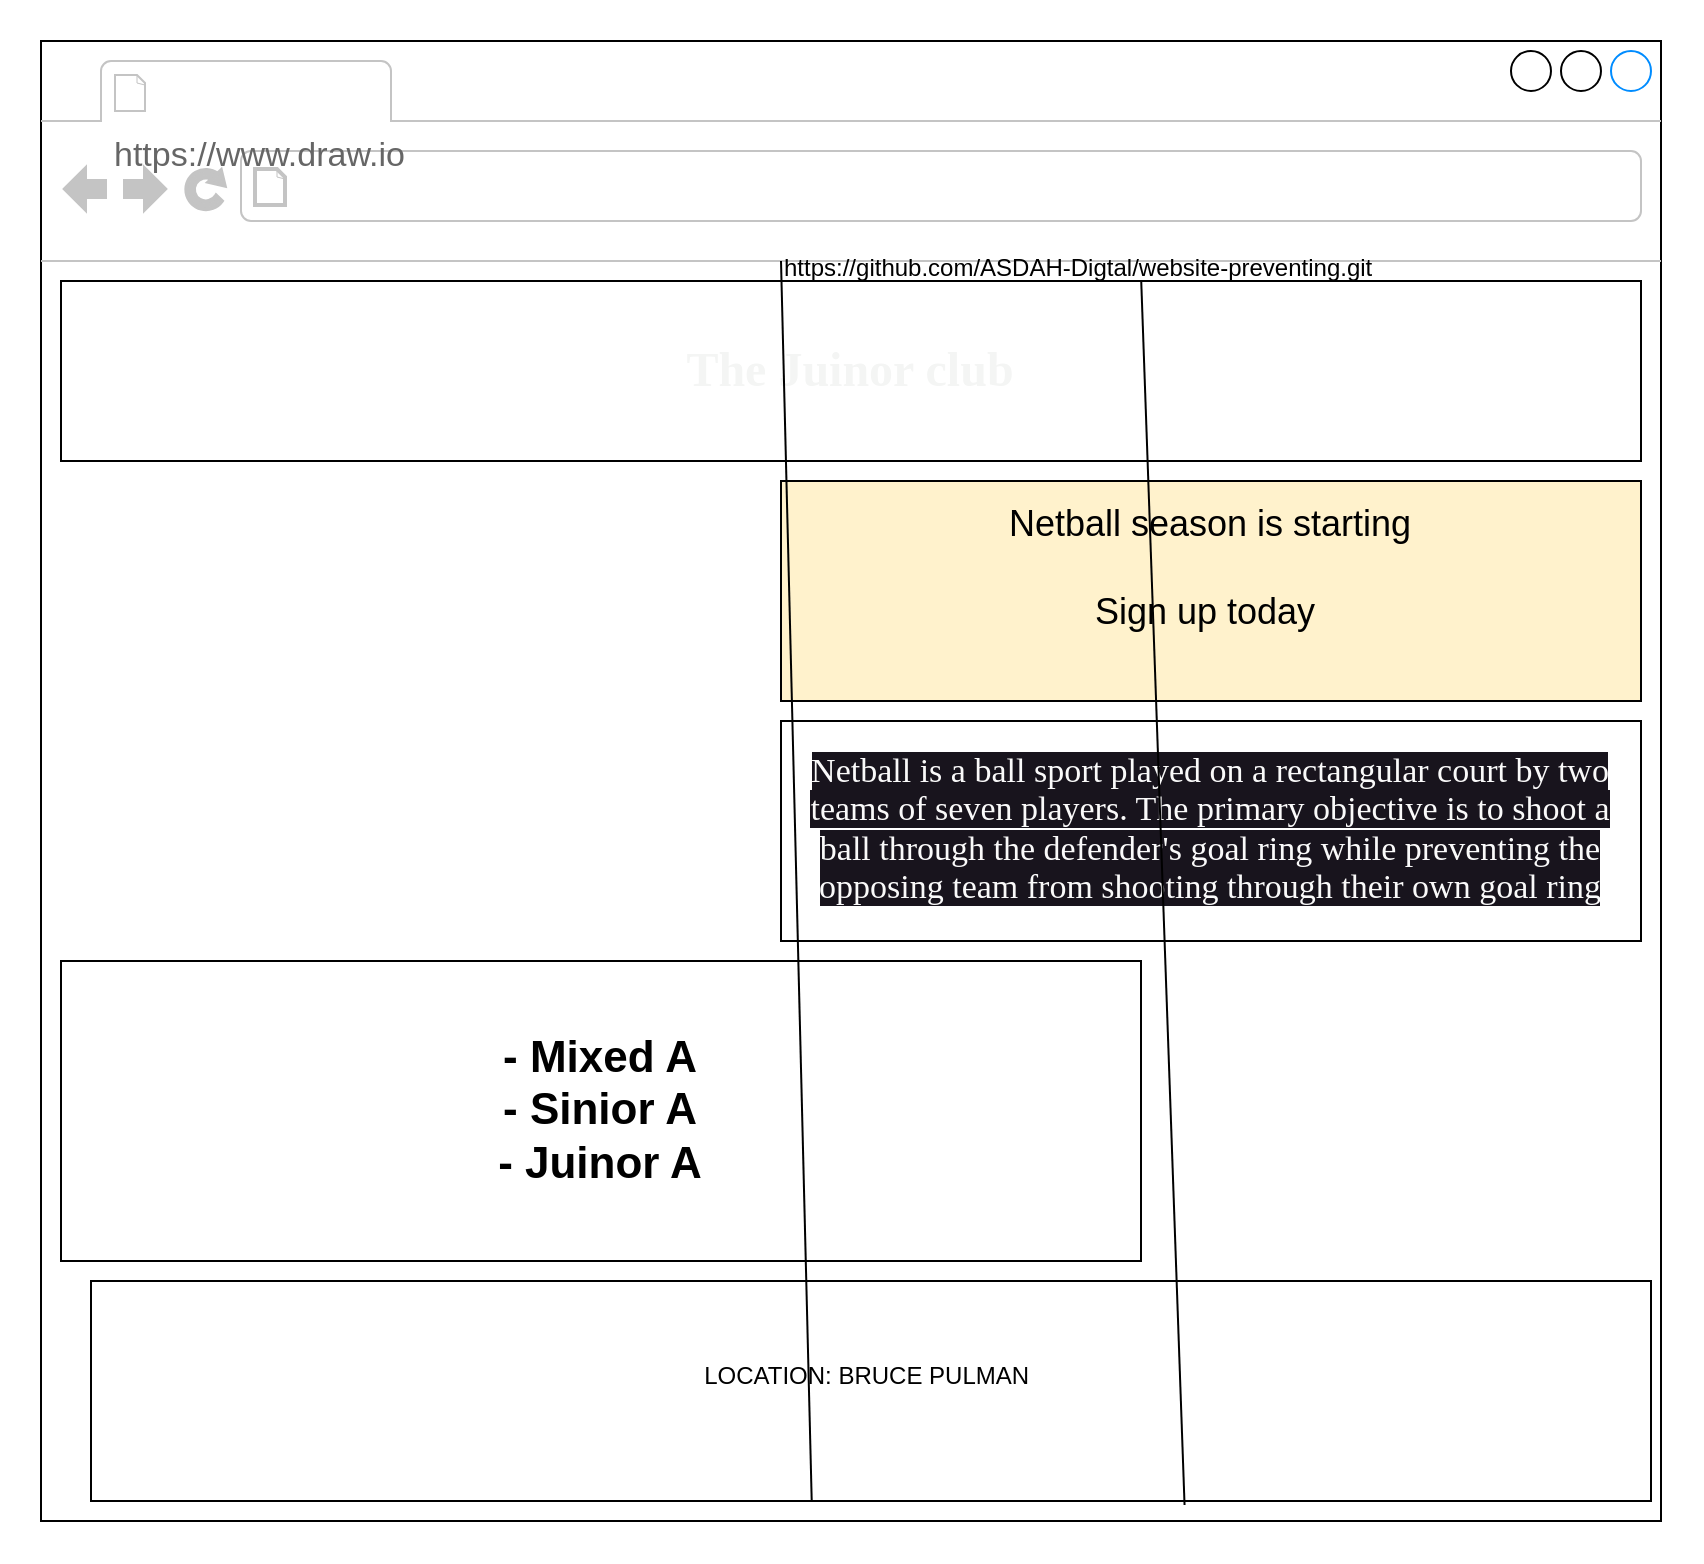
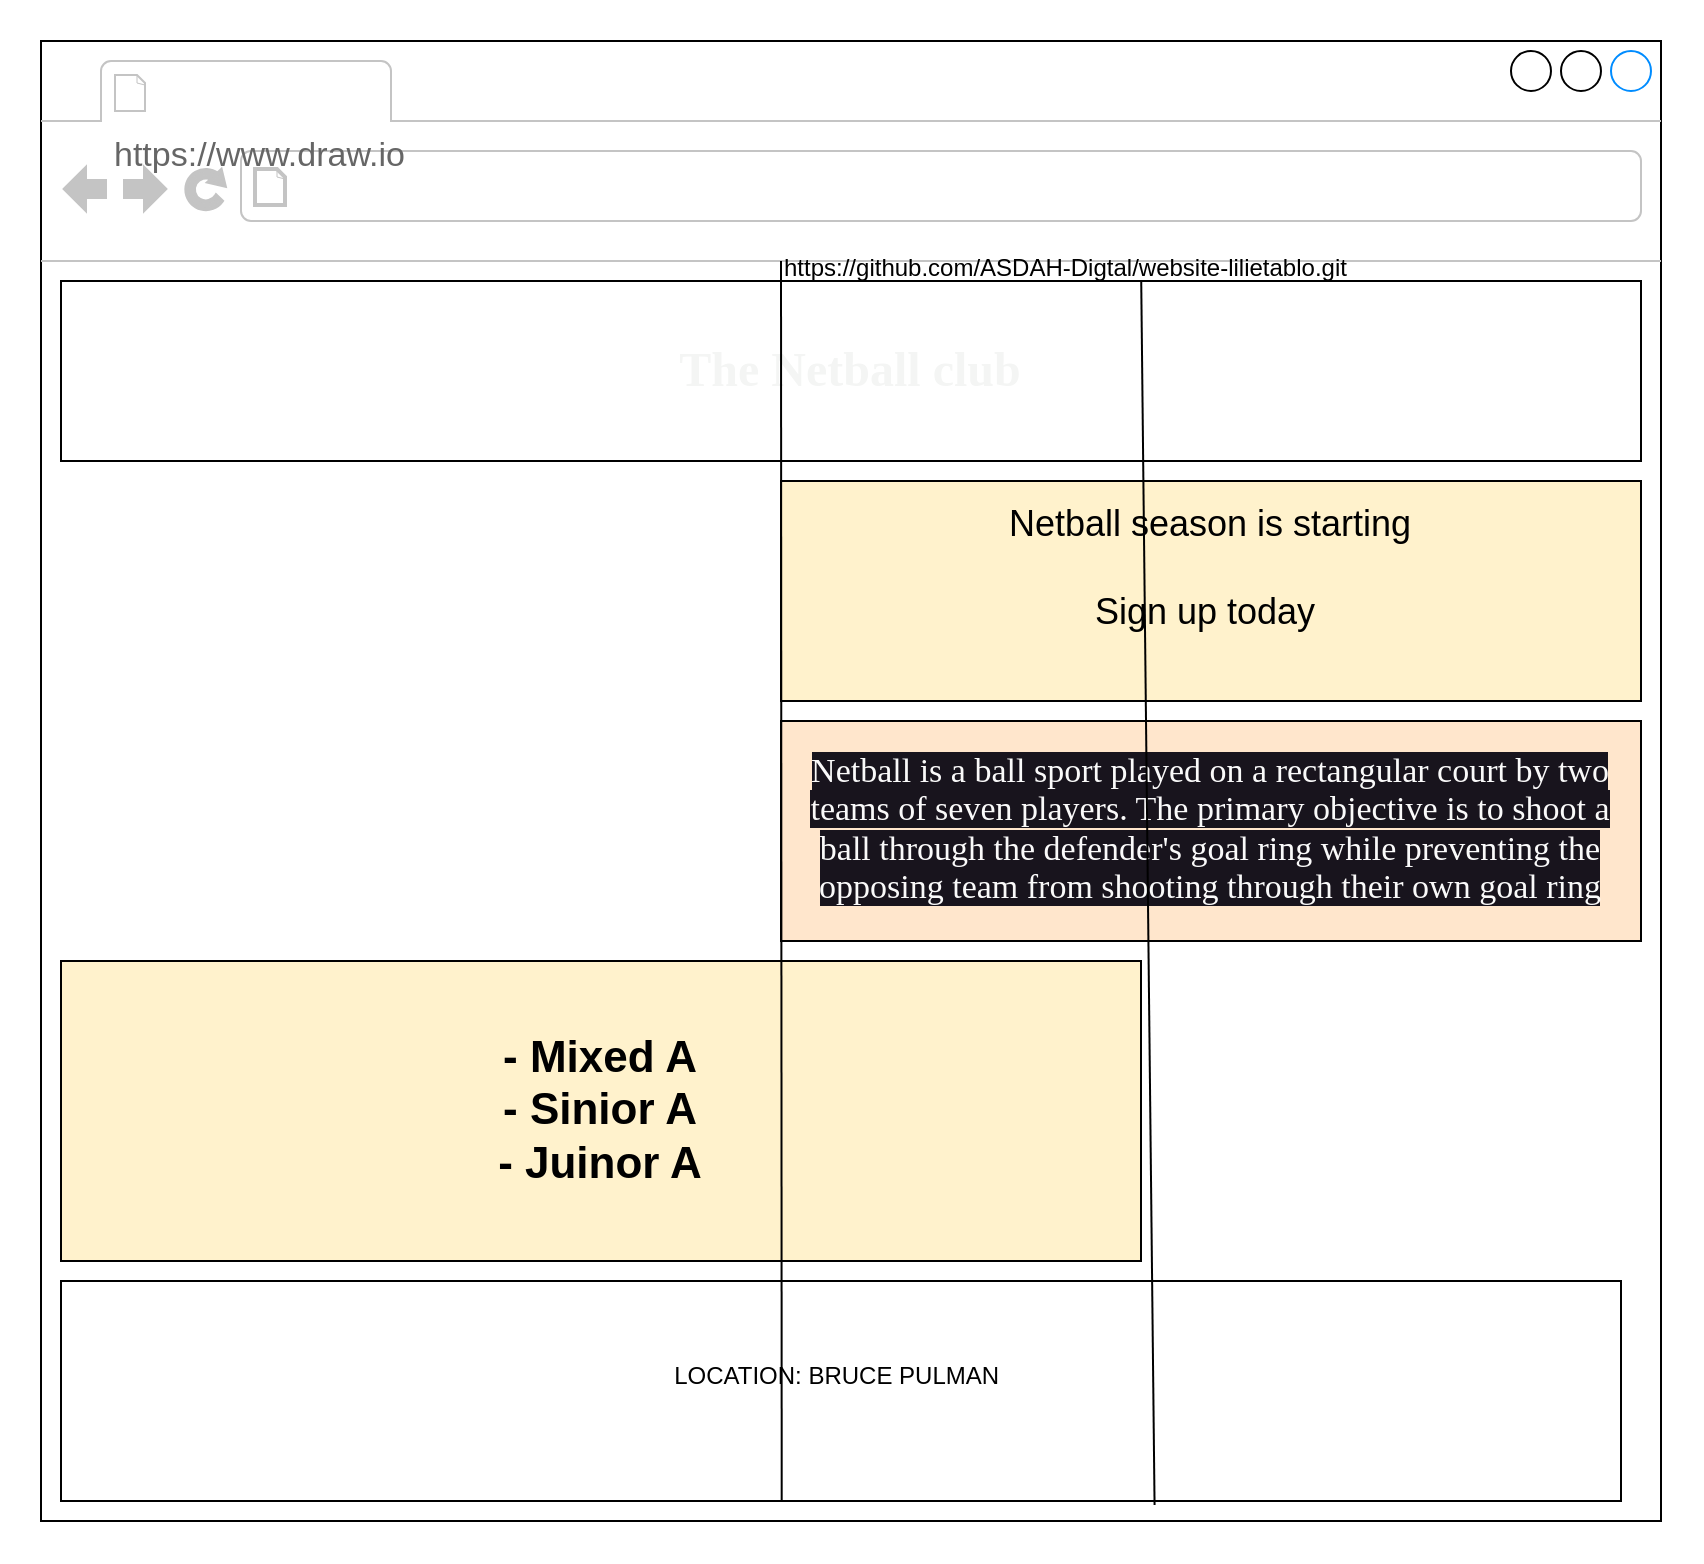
node "https://github.com/ASDAH-Digtal/website-preventing.git": label "https://github.com/ASDAH-Digtal/website-preventing.git" -> "https://github.com/ASDAH-Digtal/website-lilietablo.git"
node "The Juinor club": label "The Juinor club" -> "The Netball club"
node "Netball is a ball sport played on a rectangular court by two teams of seven players. The primary objective is to shoot a ball through the defender's goal ring while preventing the opposing team from shooting through their own goal ring": fillcolor #ffffff -> #ffe6cc
node "- Mixed A - Sinior A - Juinor A": fillcolor #ffffff -> #fff2cc
node "LOCATION: BRUCE PULMAN": moved (871, 1391) -> (841, 1391)
